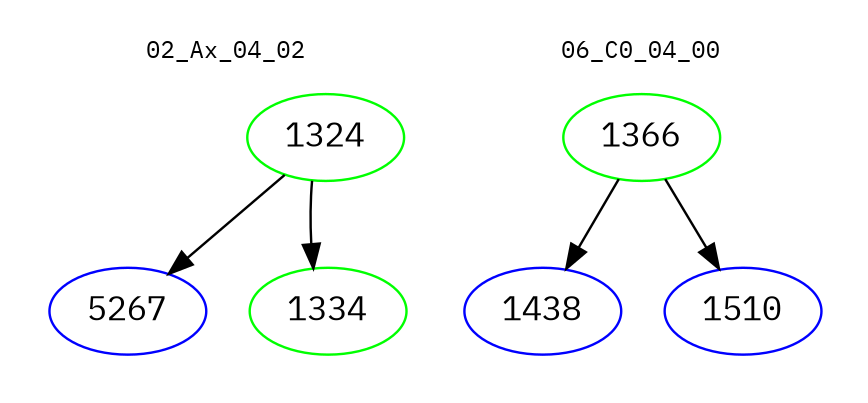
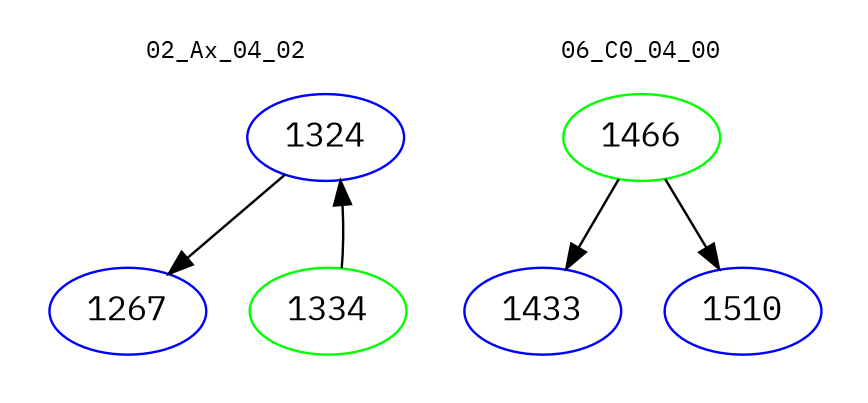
node "1324": color green -> blue
node "1366": label "1366" -> "1466"
edge "1324" -> "1334": reversed
node "5267": label "5267" -> "1267"
node "1438": label "1438" -> "1433"
